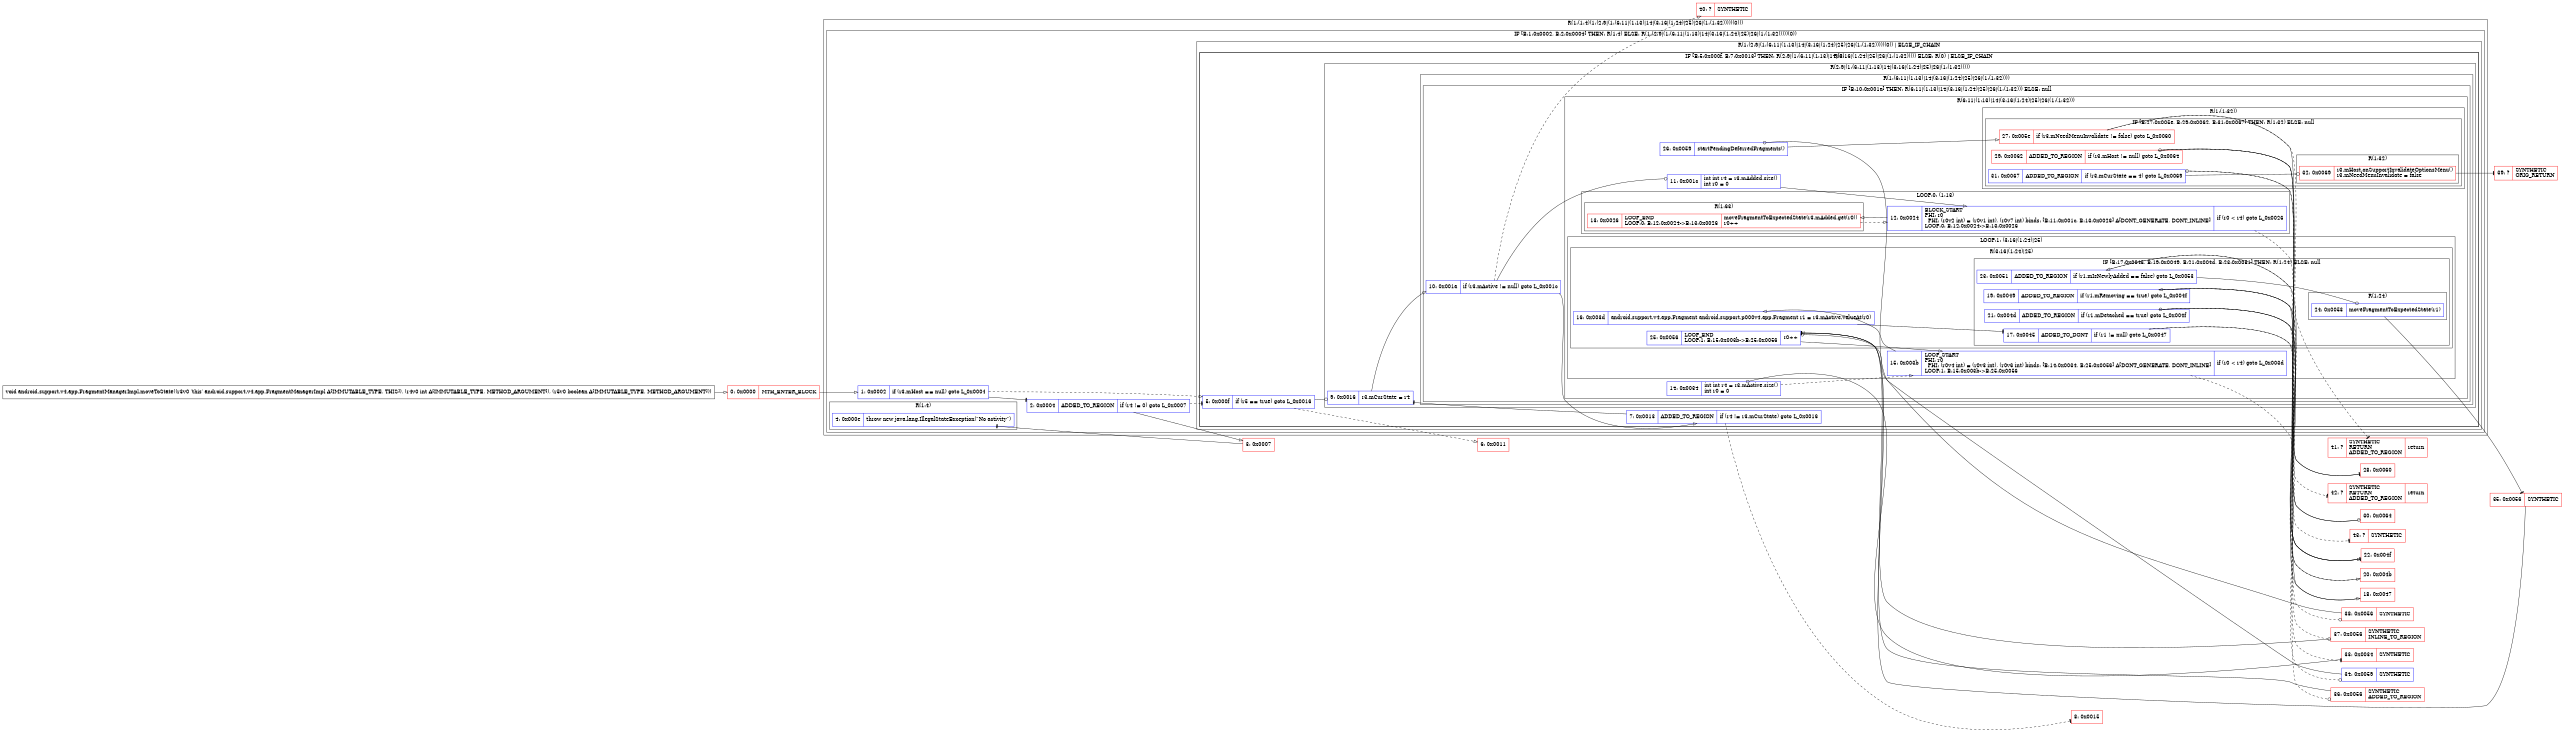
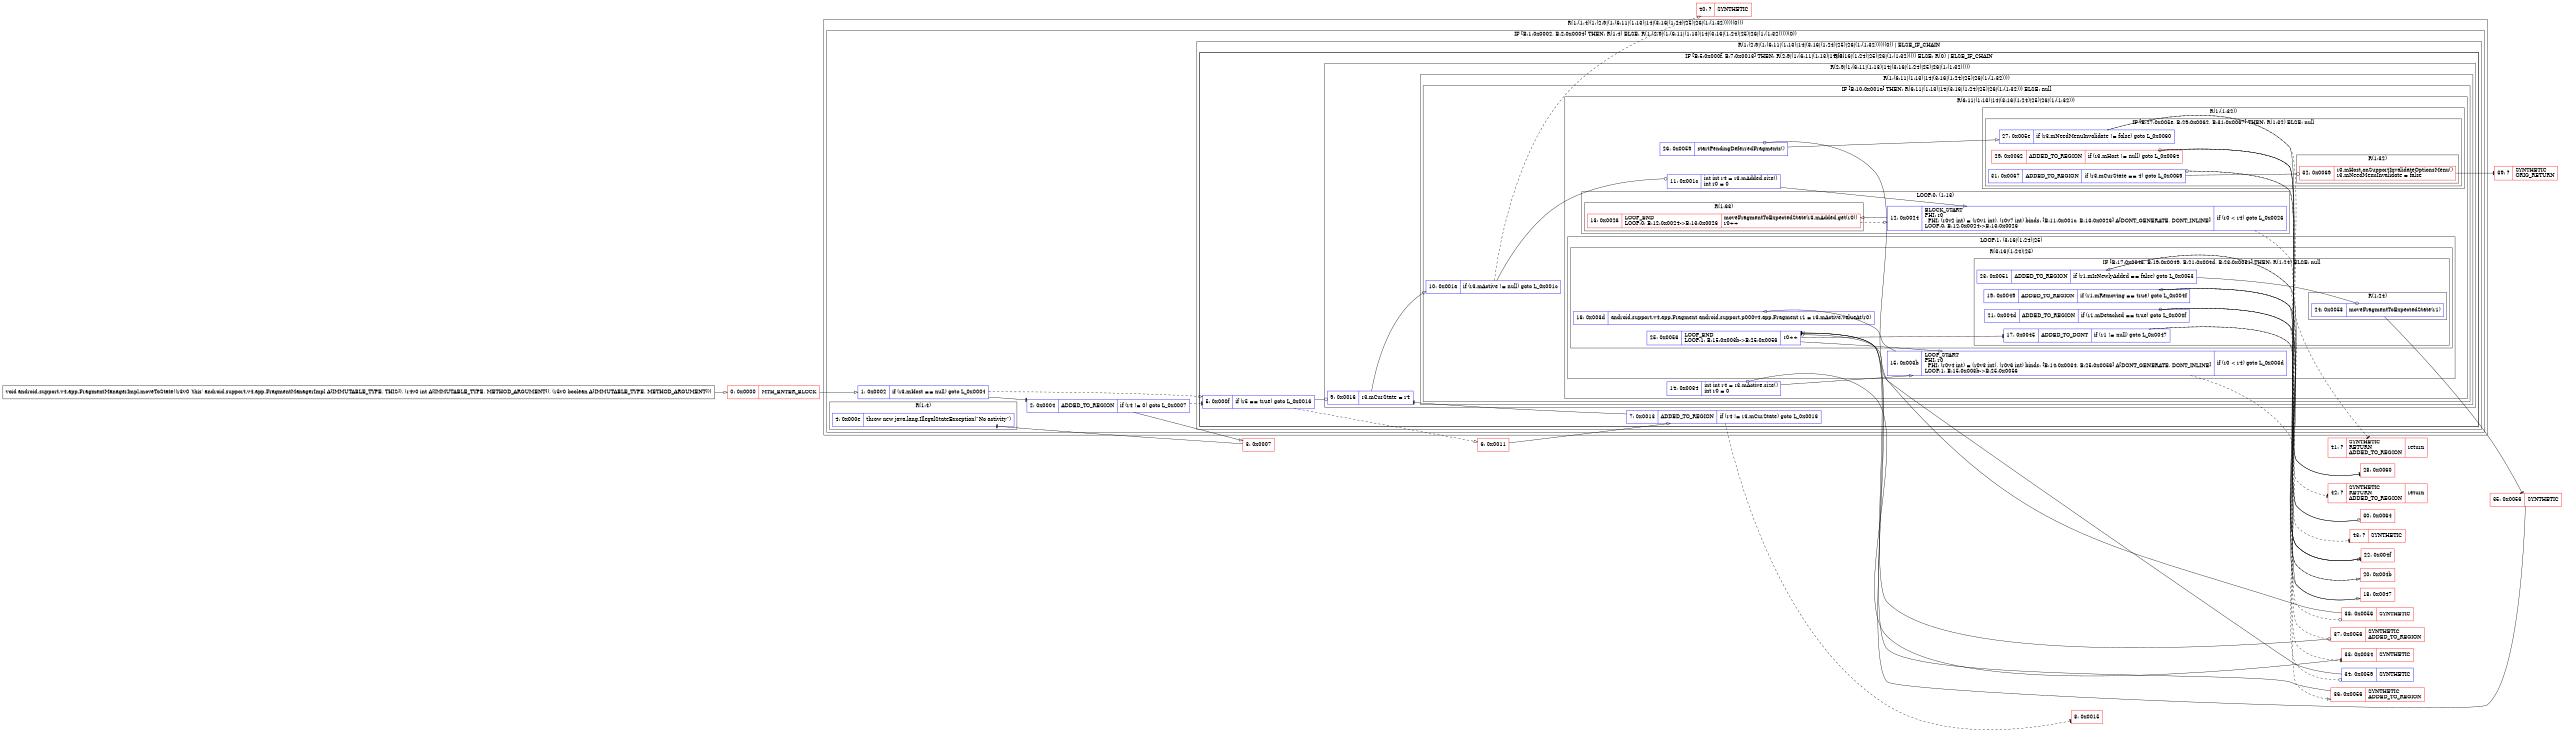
node "27: 0x005e": color red -> blue
edge "16: 0x003d" -> "17: 0x0045": now "25: 0x0056" -> "17: 0x0045"
edge "14: 0x0034" -> "15: 0x003b": style dashed -> solid
edge "10: 0x001a" -> "7: 0x0013": now "6: 0x0011" -> "7: 0x0013"
edge "17: 0x0045" -> "36: 0x0056": arrowhead odot -> onormal
node "37: 0x0056": text "INLINE_TO_REGION" -> "ADDED_TO_REGION"
